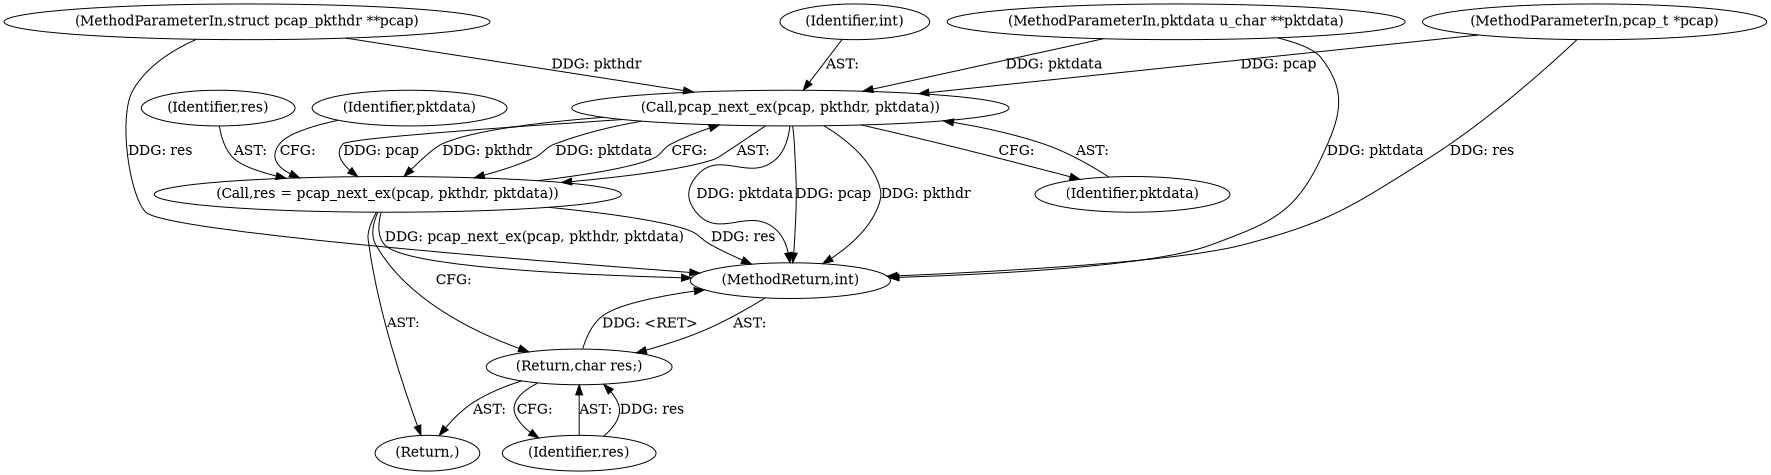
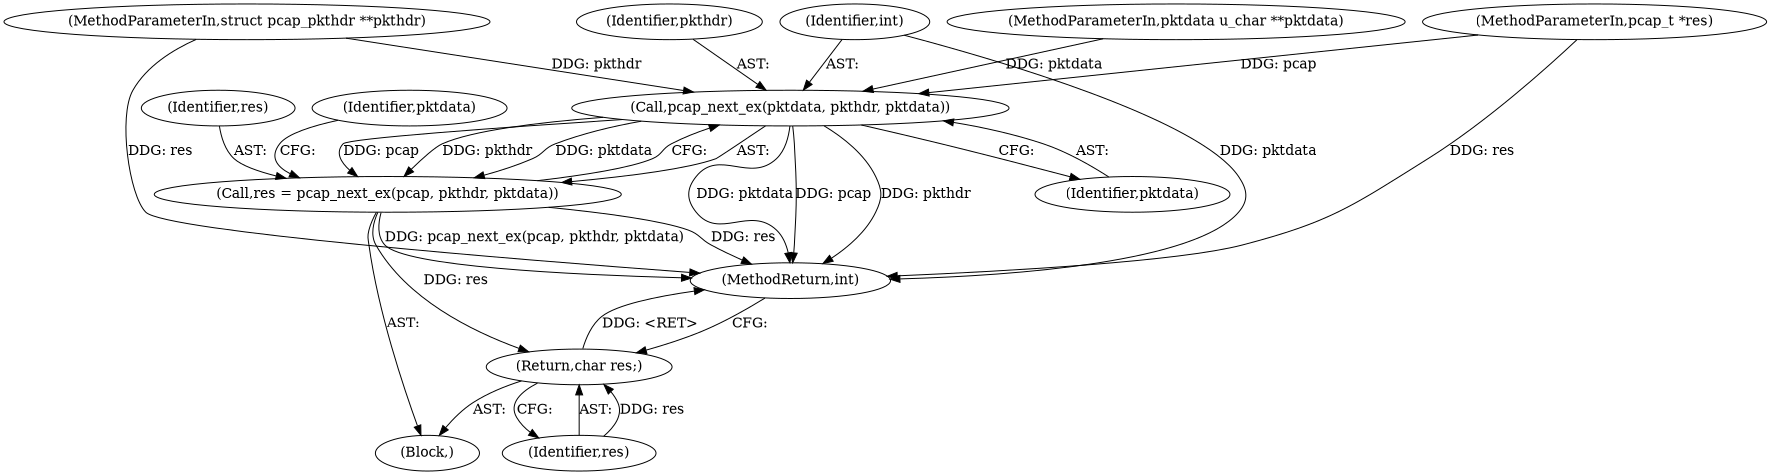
node "(MethodParameterIn,struct pcap_pkthdr **pcap)": label "(MethodParameterIn,struct pcap_pkthdr **pcap)" -> "(MethodParameterIn,struct pcap_pkthdr **pkthdr)"
node "(Identifier,pkthdr)": added
node "(MethodParameterIn,pcap_t *pcap)": label "(MethodParameterIn,pcap_t *pcap)" -> "(MethodParameterIn,pcap_t *res)"
node "(Call,pcap_next_ex(pcap, pkthdr, pktdata))": label "(Call,pcap_next_ex(pcap, pkthdr, pktdata))" -> "(Call,pcap_next_ex(pktdata, pkthdr, pktdata))"
edge "(MethodParameterIn,pktdata u_char **pktdata)" -> "(MethodReturn,int)": now "(Identifier,int)" -> "(MethodReturn,int)"
edge "(Call,res = pcap_next_ex(pcap, pkthdr, pktdata))" -> "(Return,char res;)": label "CFG: " -> "DDG: res"
edge "(MethodReturn,int)" -> "(Return,char res;)": label "AST: " -> "CFG: "
node "(Return,)": label "(Return,)" -> "(Block,)"
